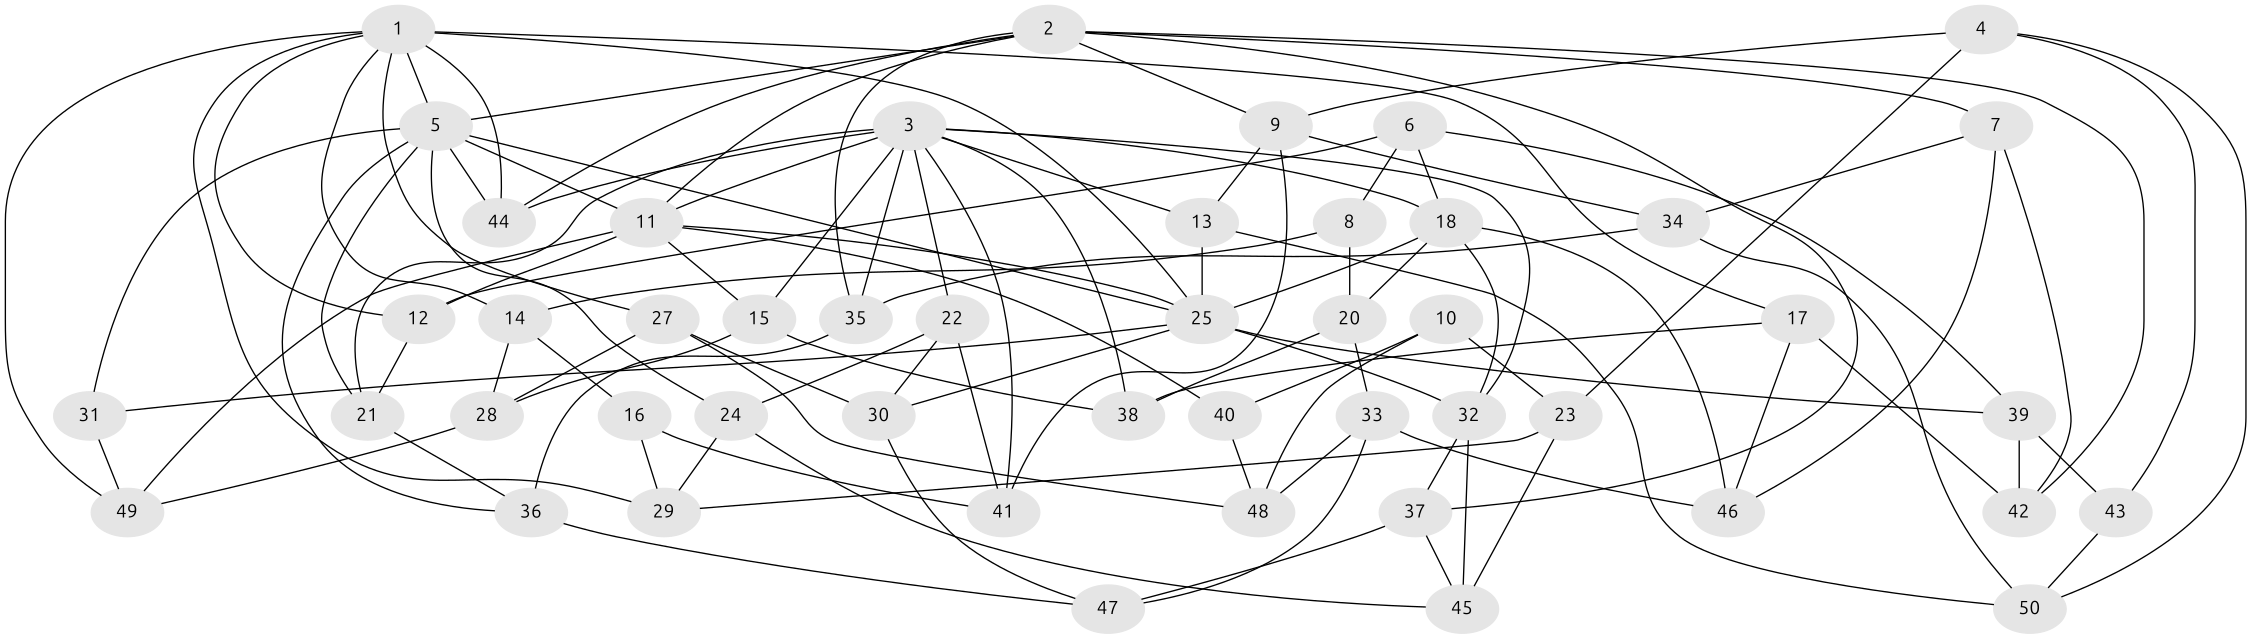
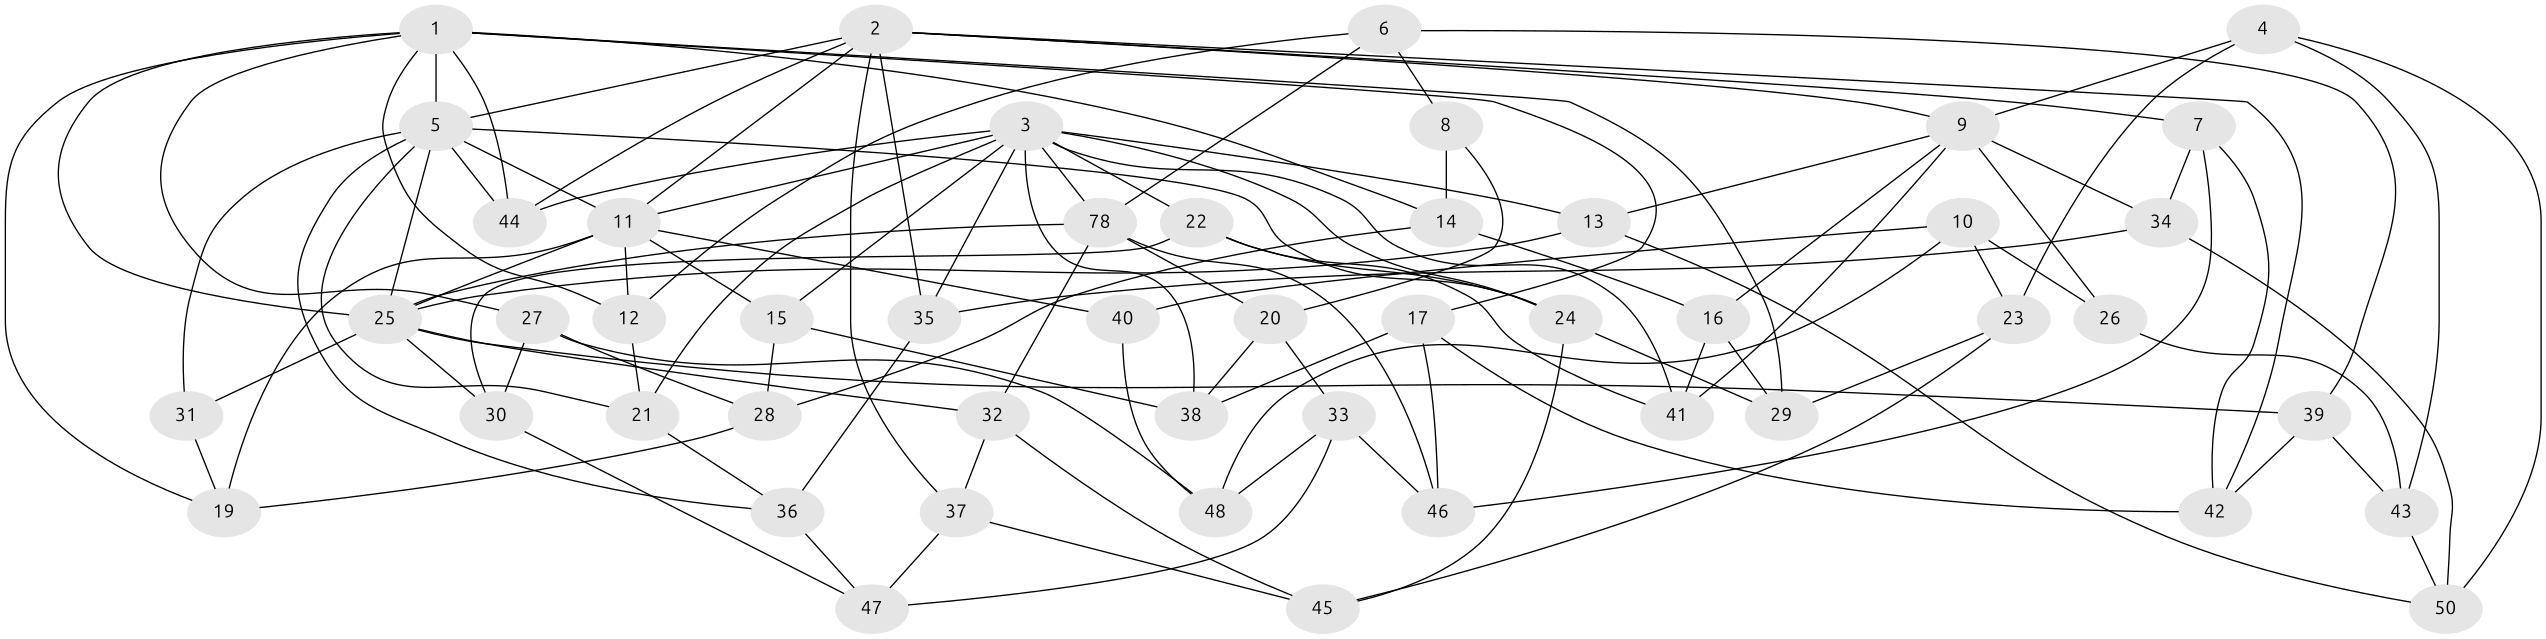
edge "3" -- "32": now "3" -- "24"
node "18": label "18" -> "78"
edge "9" -- "16": added
node "26": added
node "49": label "49" -> "19"
